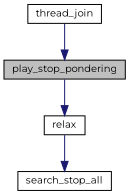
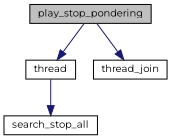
edge "thread_join" -> "play_stop_pondering": reversed
node "relax": label "relax" -> "thread"
